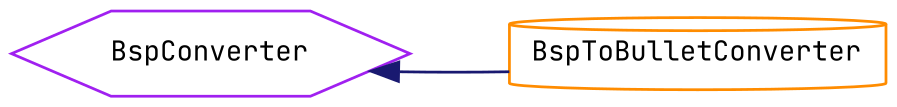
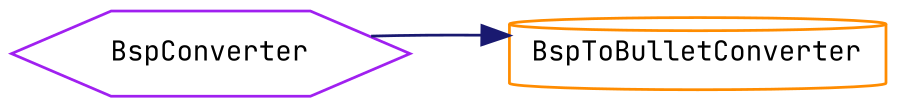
edge "BspToBulletConverter" -> "BspConverter": reversed
